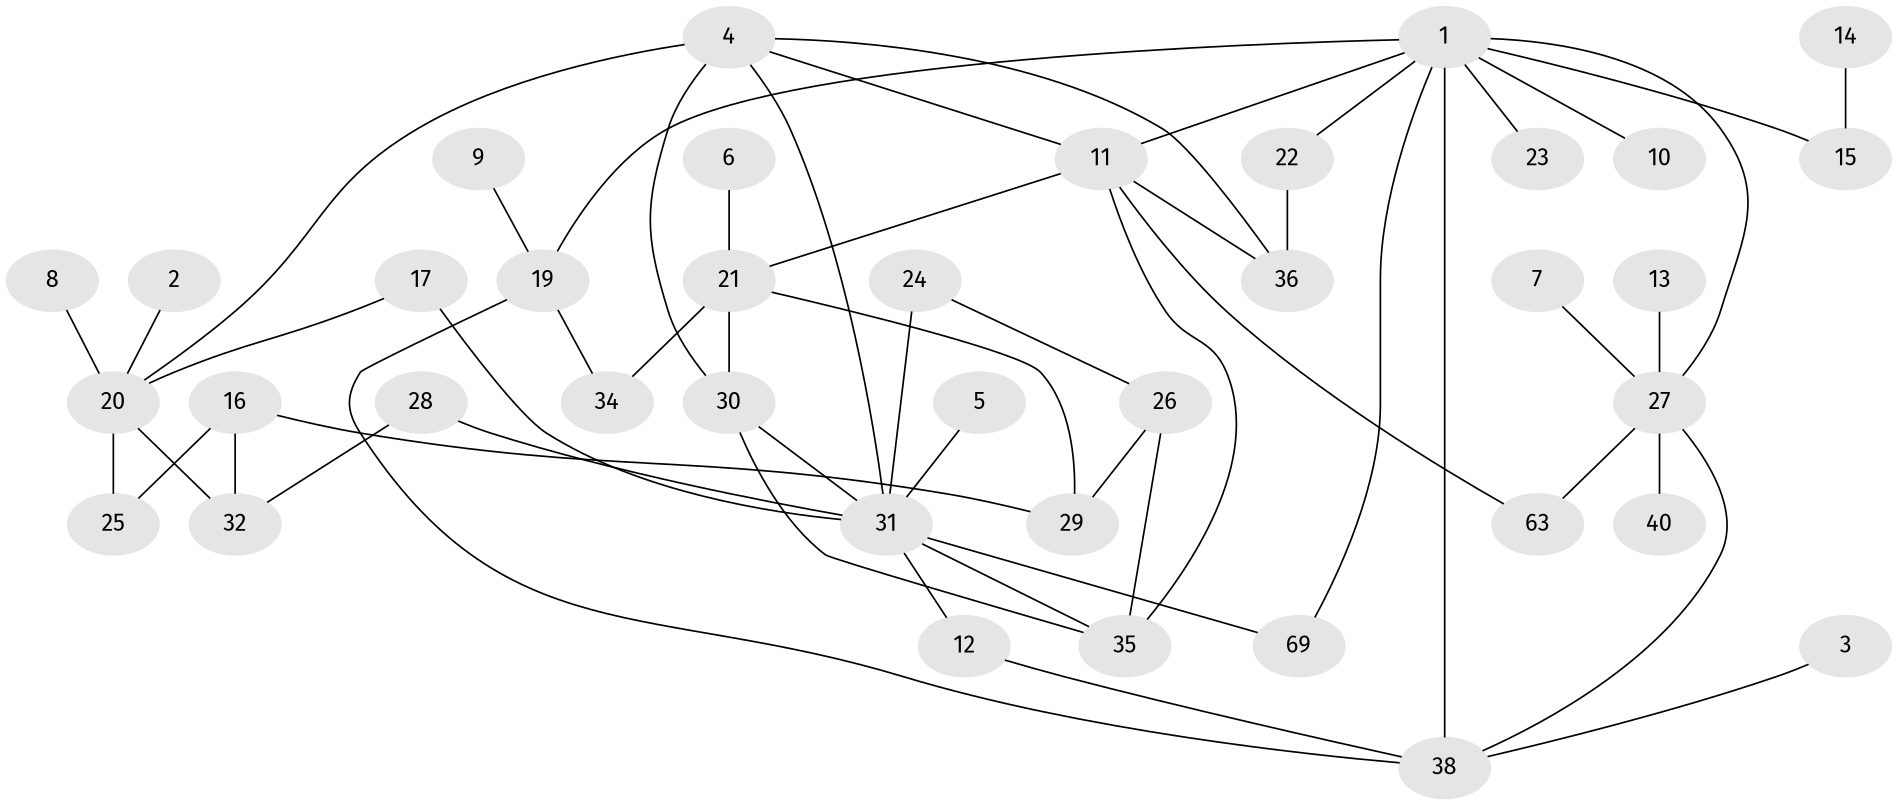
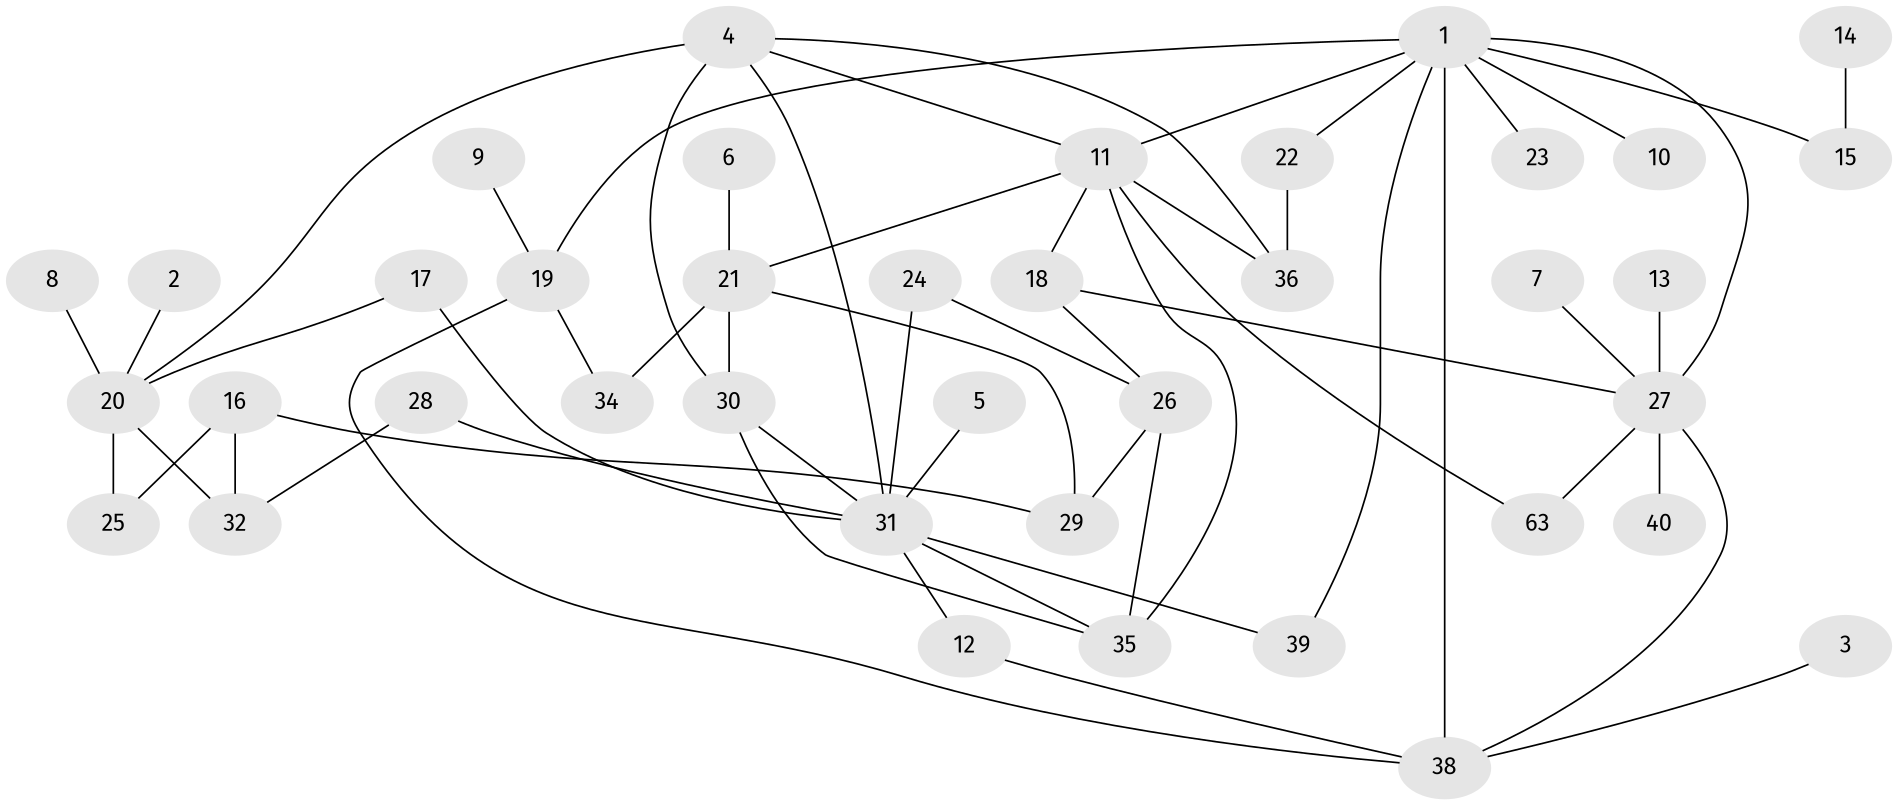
node "18": added
node "69": label "69" -> "39"
